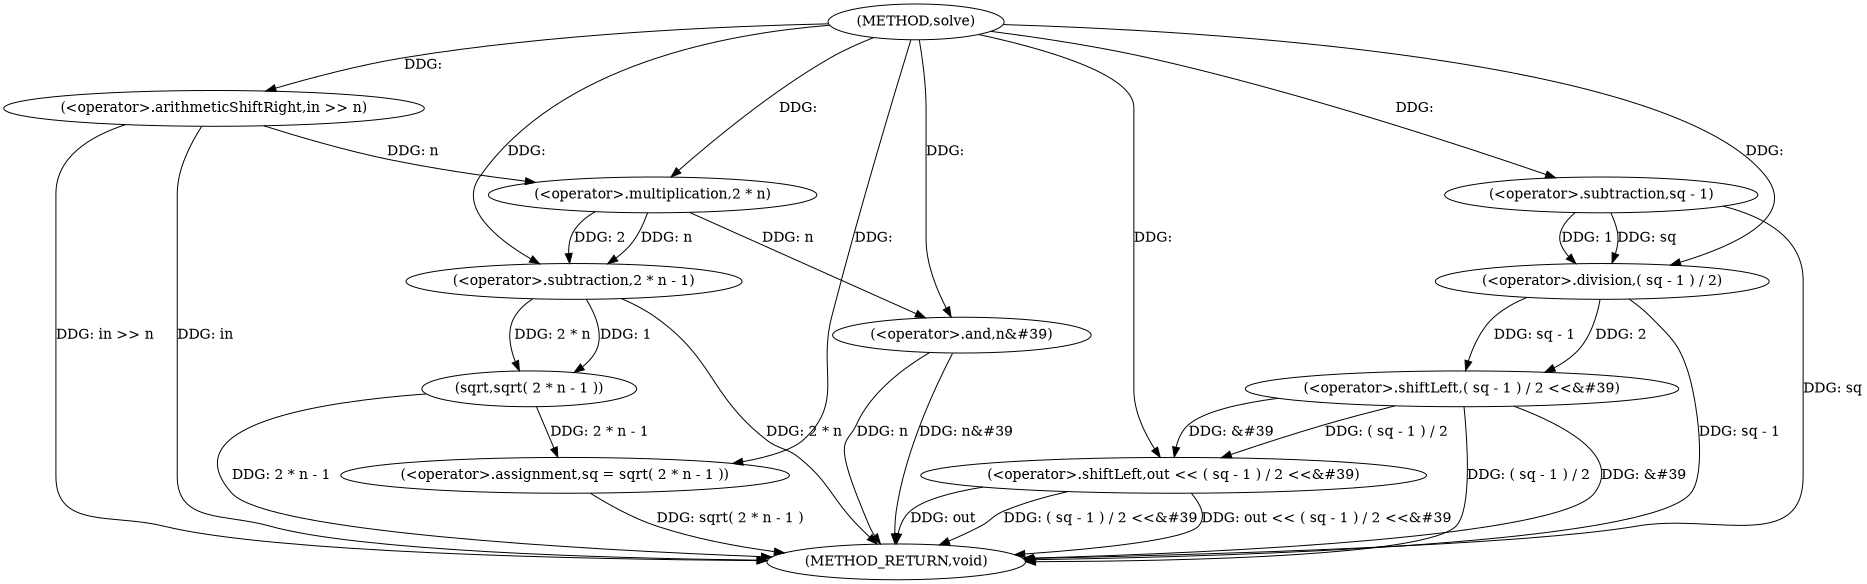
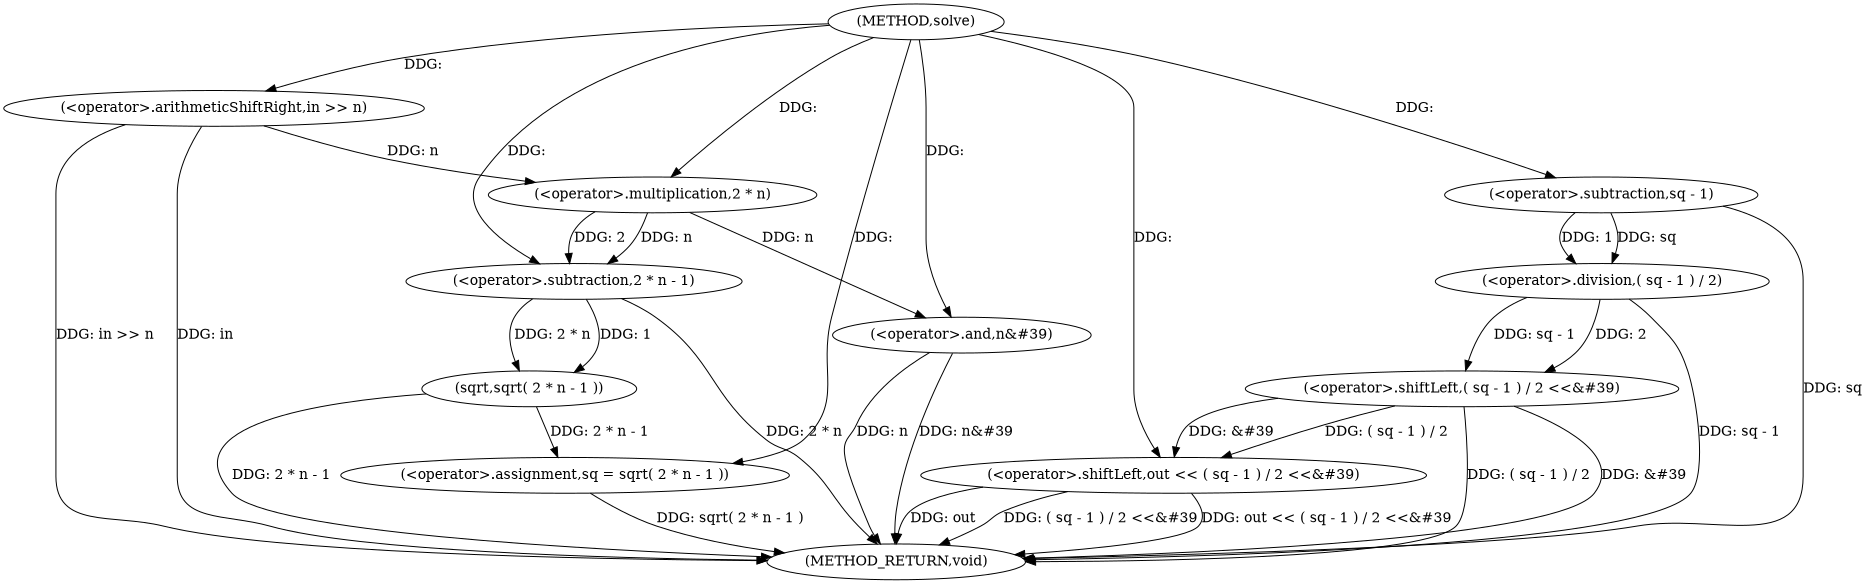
edge "(METHOD,solve)" -> "(<operator>.division,( sq - 1 ) / 2)": removed, label "DDG:"
